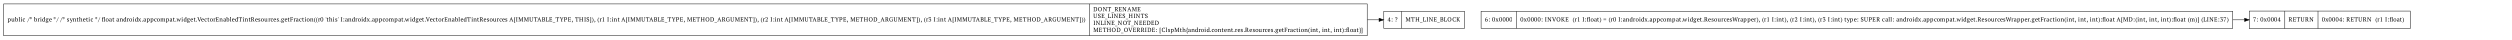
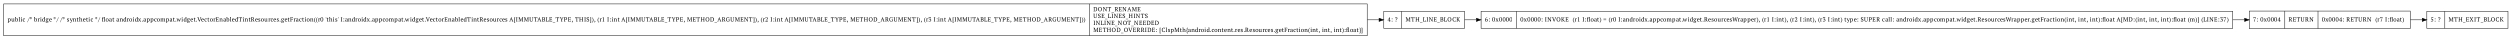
edge "4: ?" -> "6: 0x0000": added
node "7: 0x0004": text "0x0004: RETURN  (r1 I:float)" -> "0x0004: RETURN  (r7 I:float)"
node "5: ?": added
